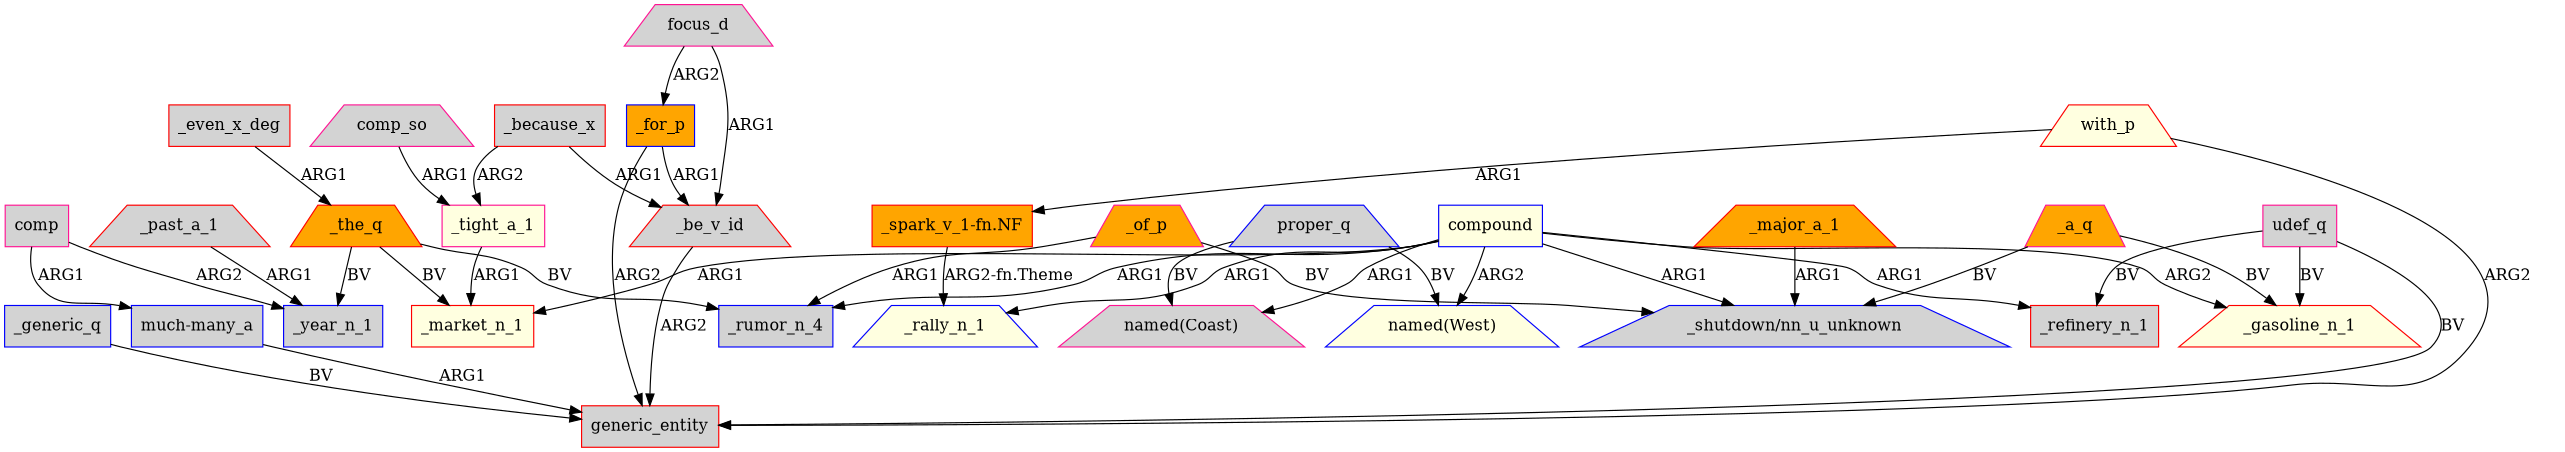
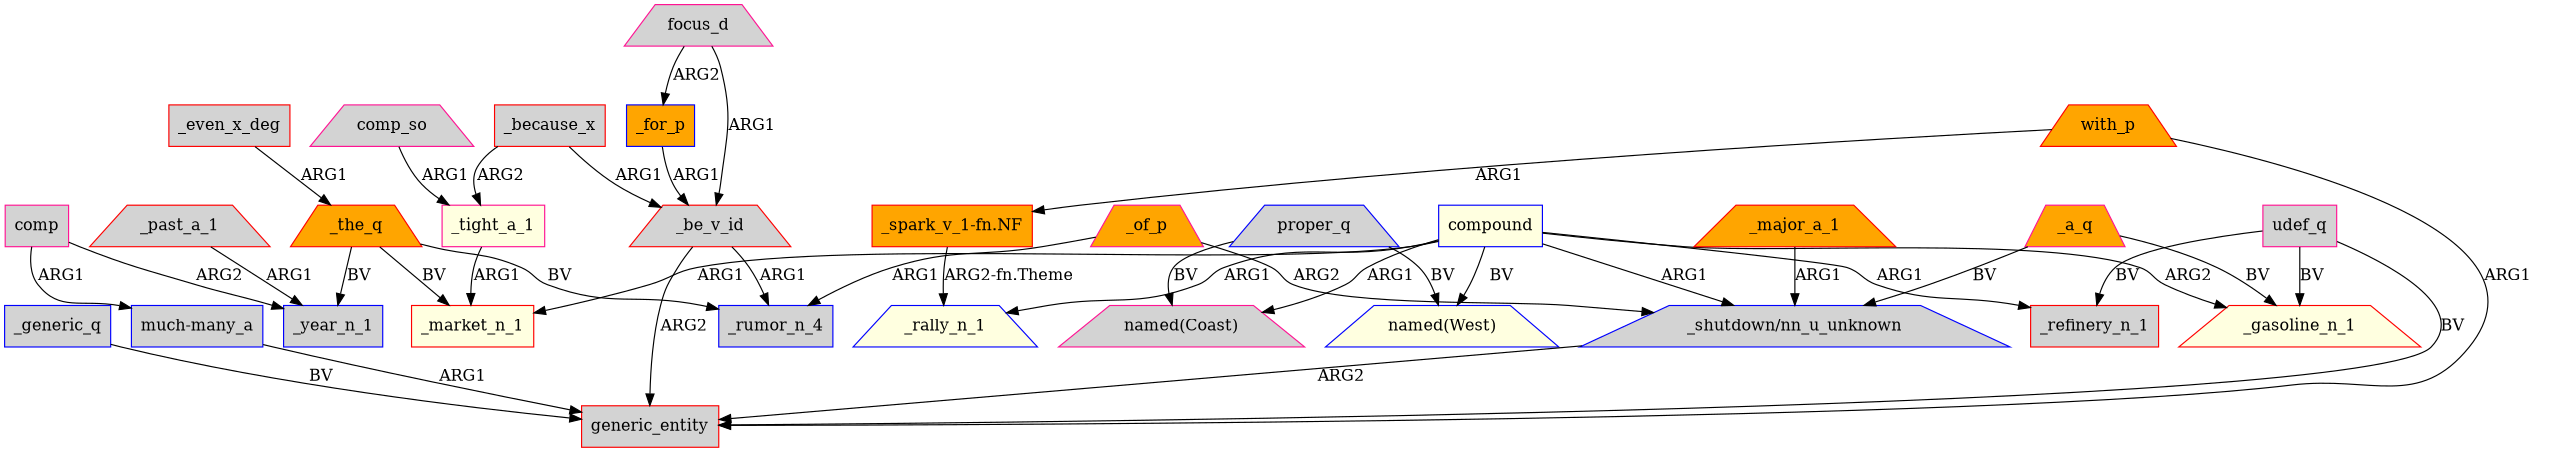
node "with_p": fillcolor lightyellow -> orange
edge "compound" -> "_rumor_n_4": now "_be_v_id" -> "_rumor_n_4"
edge "_for_p" -> "generic_entity": now "_shutdown/nn_u_unknown" -> "generic_entity"
edge "_of_p" -> "_shutdown/nn_u_unknown": label "BV" -> "ARG2"
edge "compound" -> "named(West)": label "ARG2" -> "BV"
edge "with_p" -> "generic_entity": label "ARG2" -> "ARG1"
